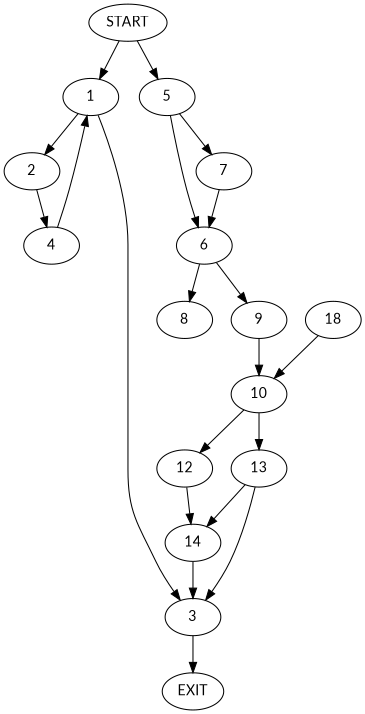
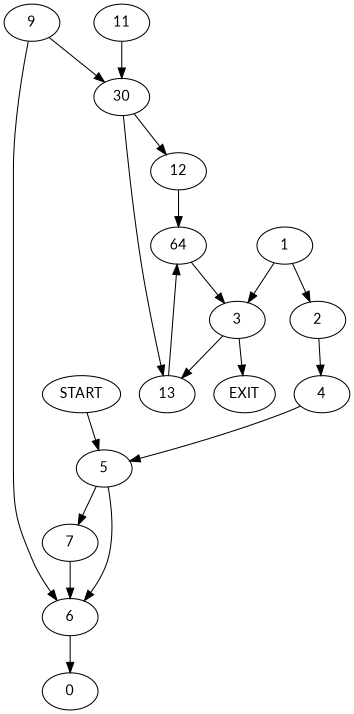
edge "START" -> "1": removed
edge "4" -> "1": now "4" -> "5"
edge "6" -> "9": reversed
node "8": label "8" -> "0"
node "18": label "18" -> "11"
node "10": label "10" -> "30"
edge "13" -> "3": reversed
node "14": label "14" -> "64"
